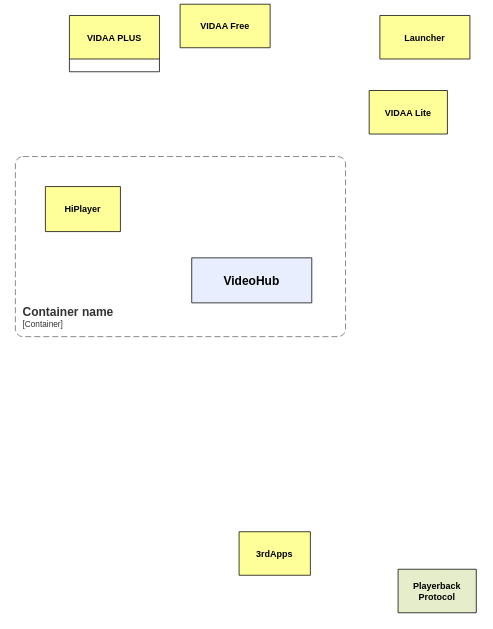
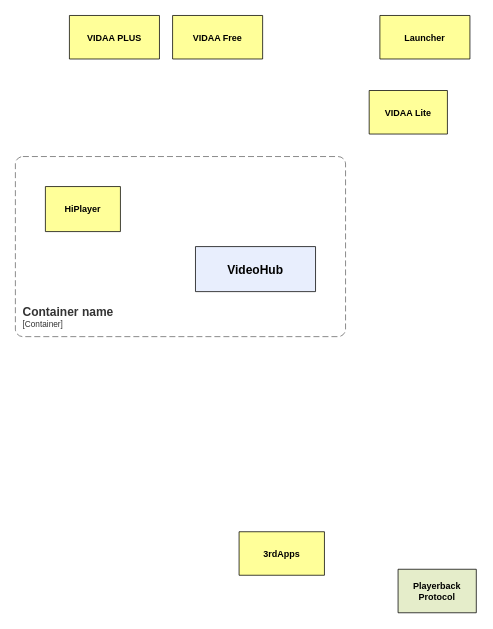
node "VIDAA Free": moved (225, 26) -> (218, 37)
node "VIDAA PLUS": size 90x56 -> 90x44
node "VideoHub": moved (252, 280) -> (255, 269)
node "3rdApps": size 71x44 -> 85x44
